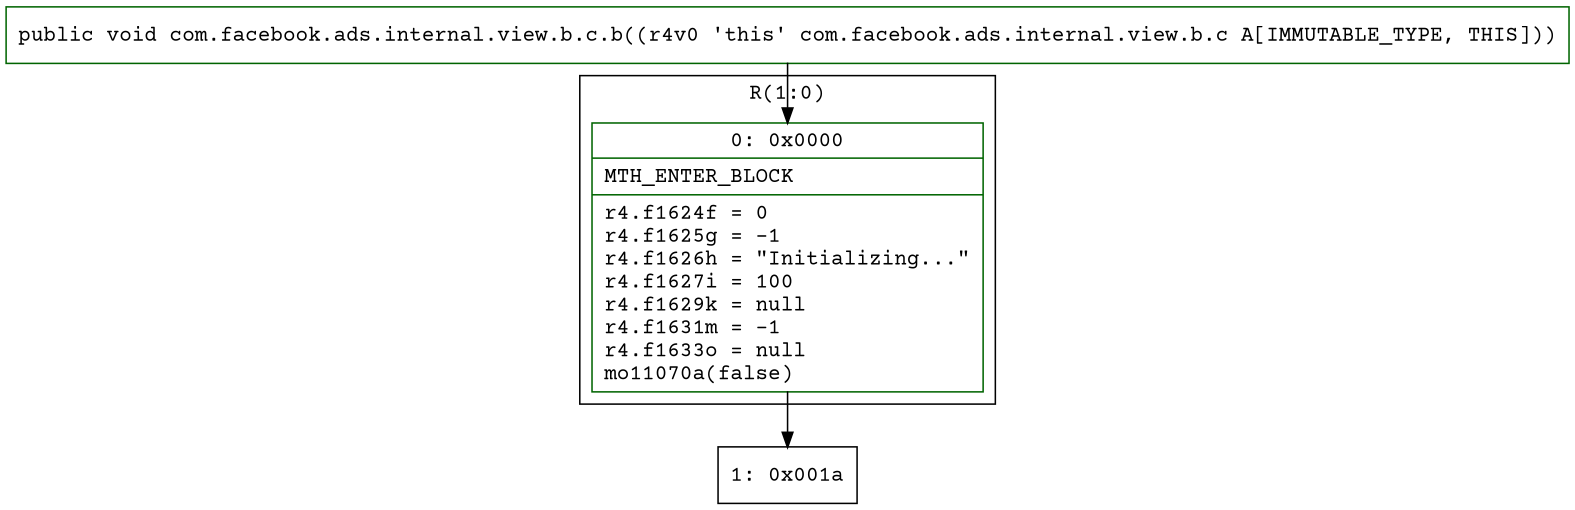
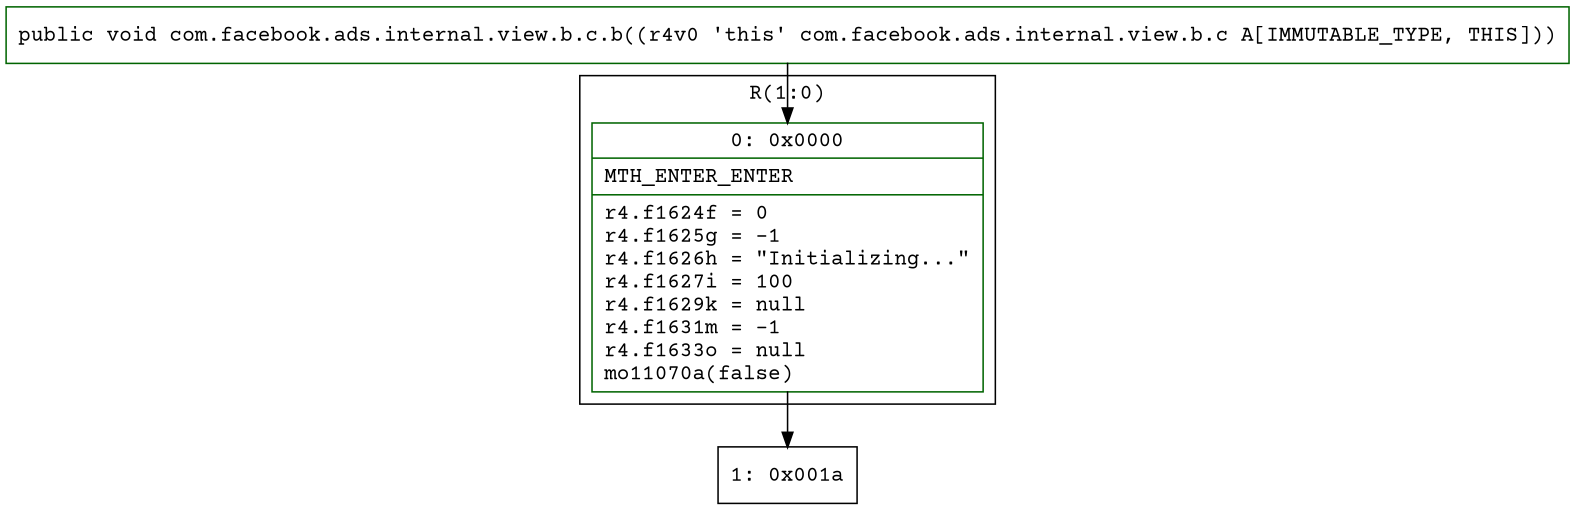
node "0: 0x0000": text "MTH_ENTER_BLOCK" -> "MTH_ENTER_ENTER"
